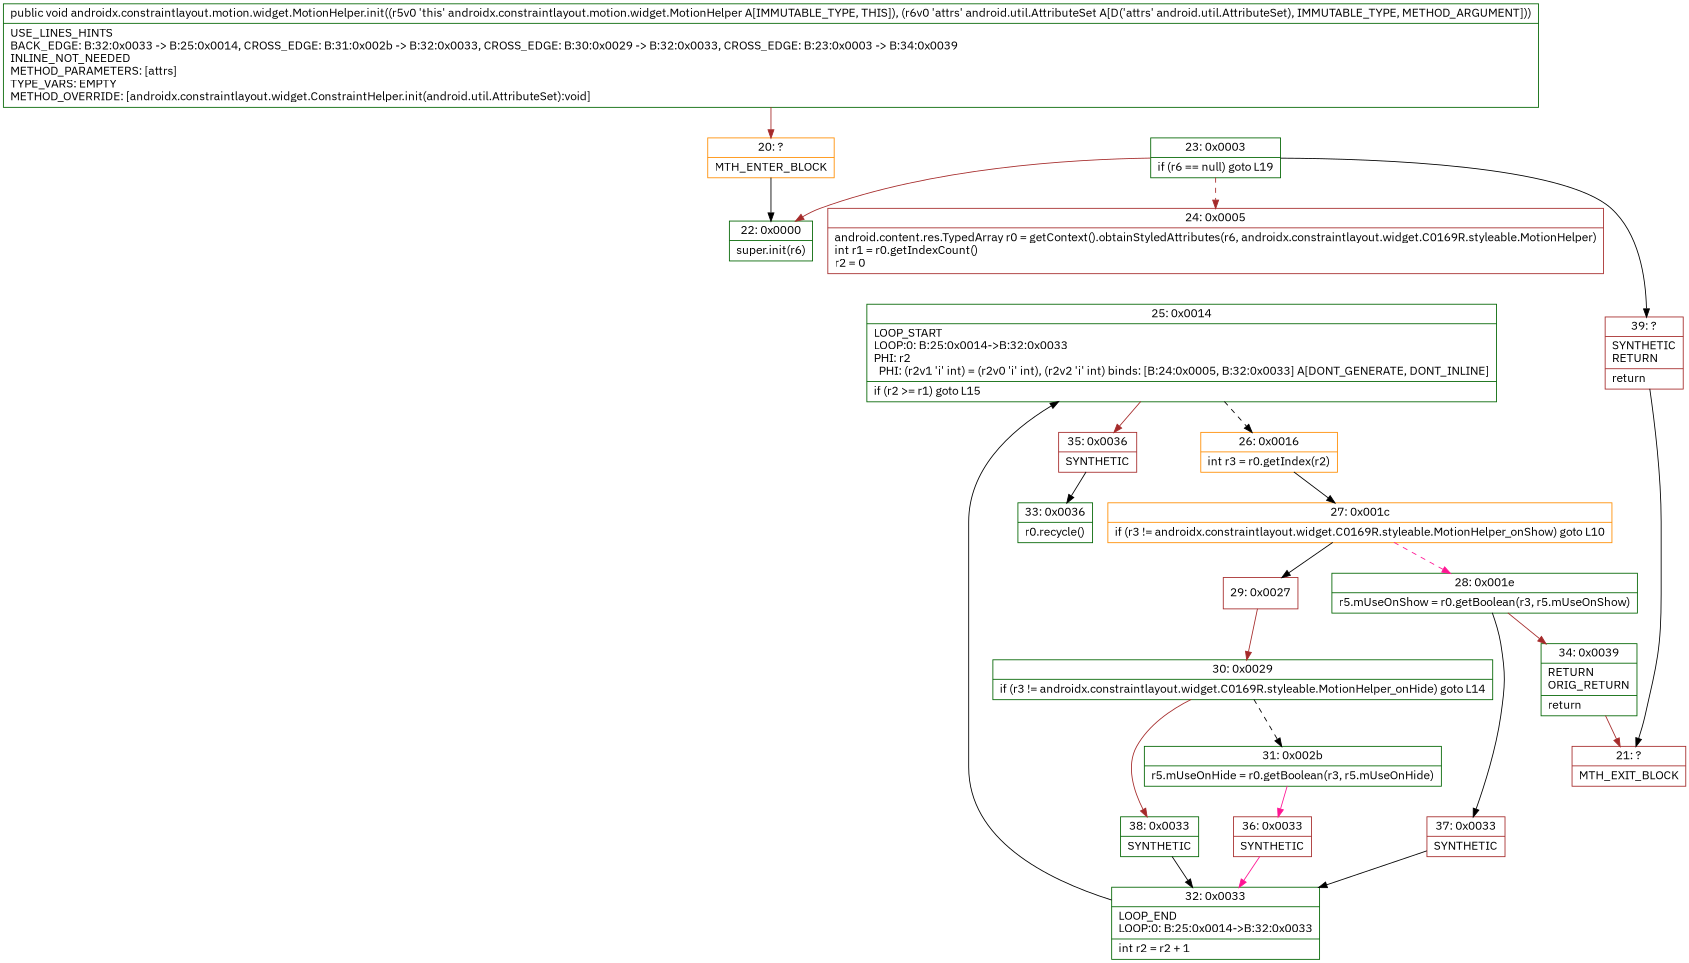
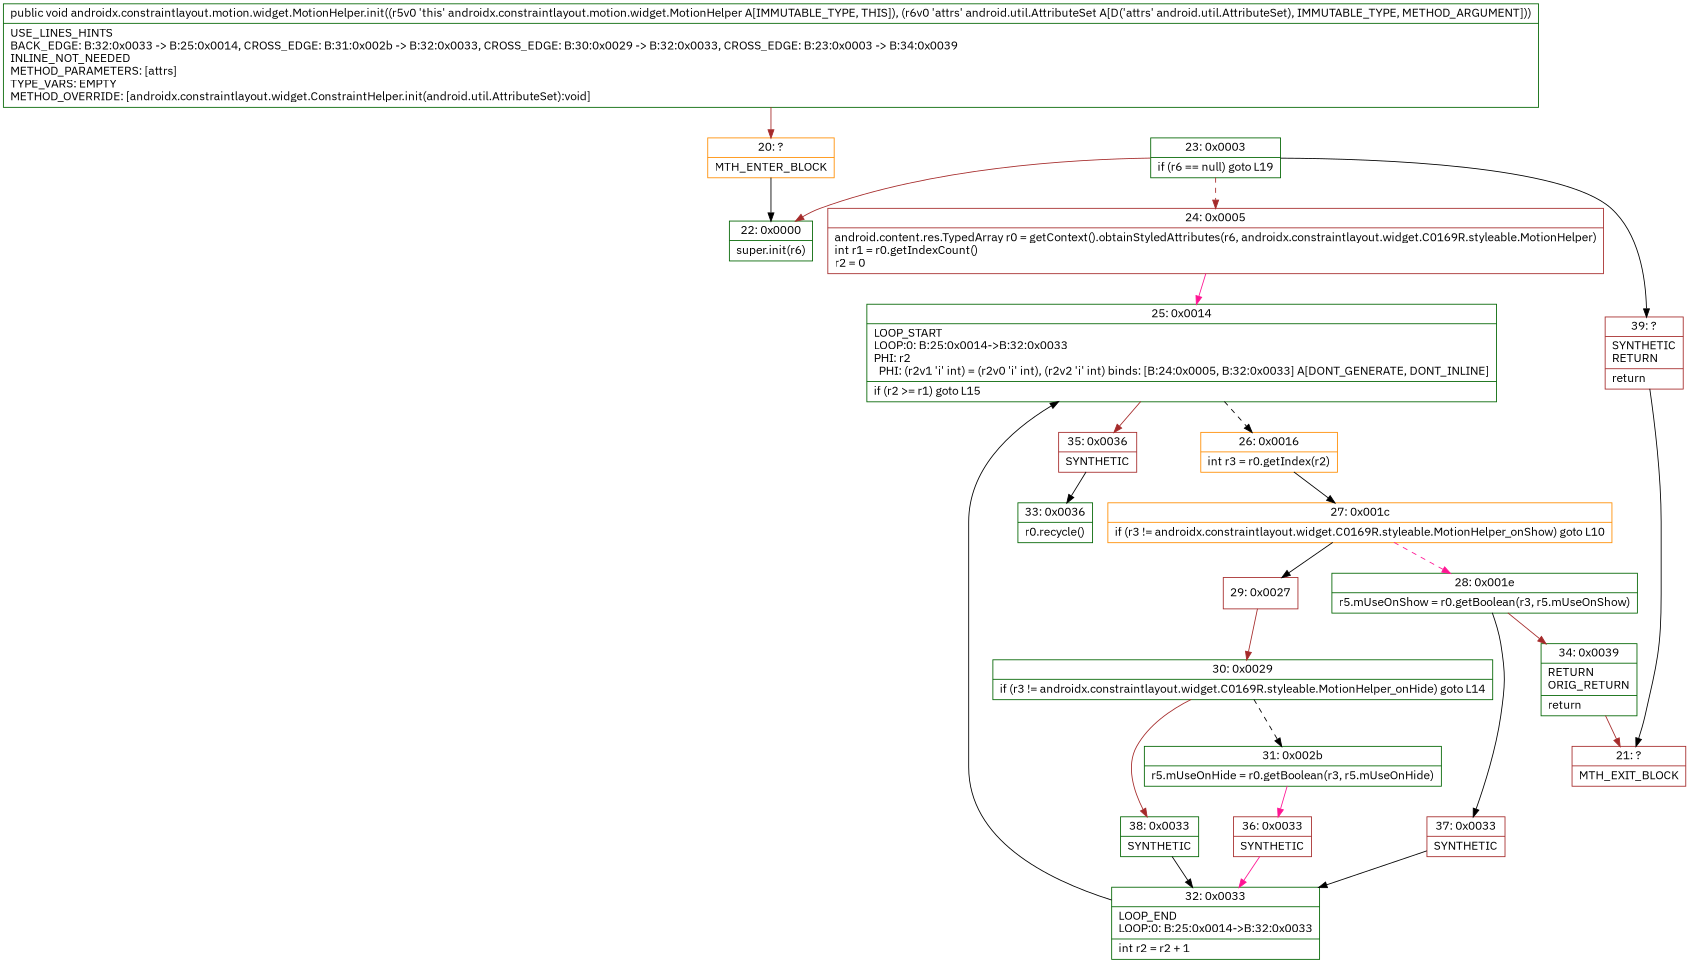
edge "24: 0x0005" -> "25: 0x0014": added
